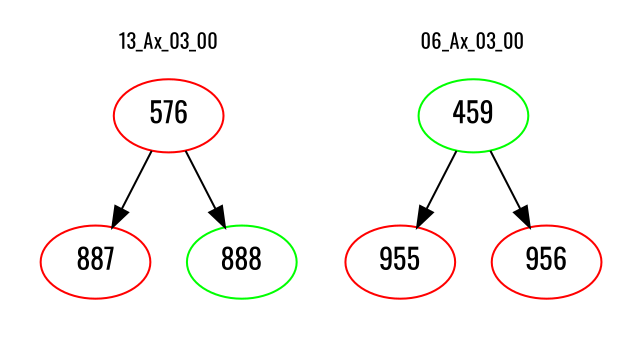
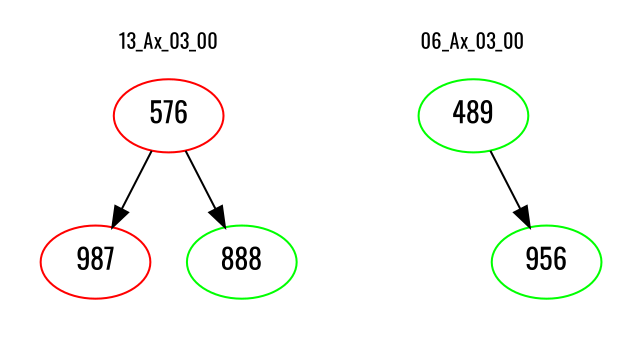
node "459": label "459" -> "489"
node "887": label "887" -> "987"
node "955": removed
node "956": color red -> green
